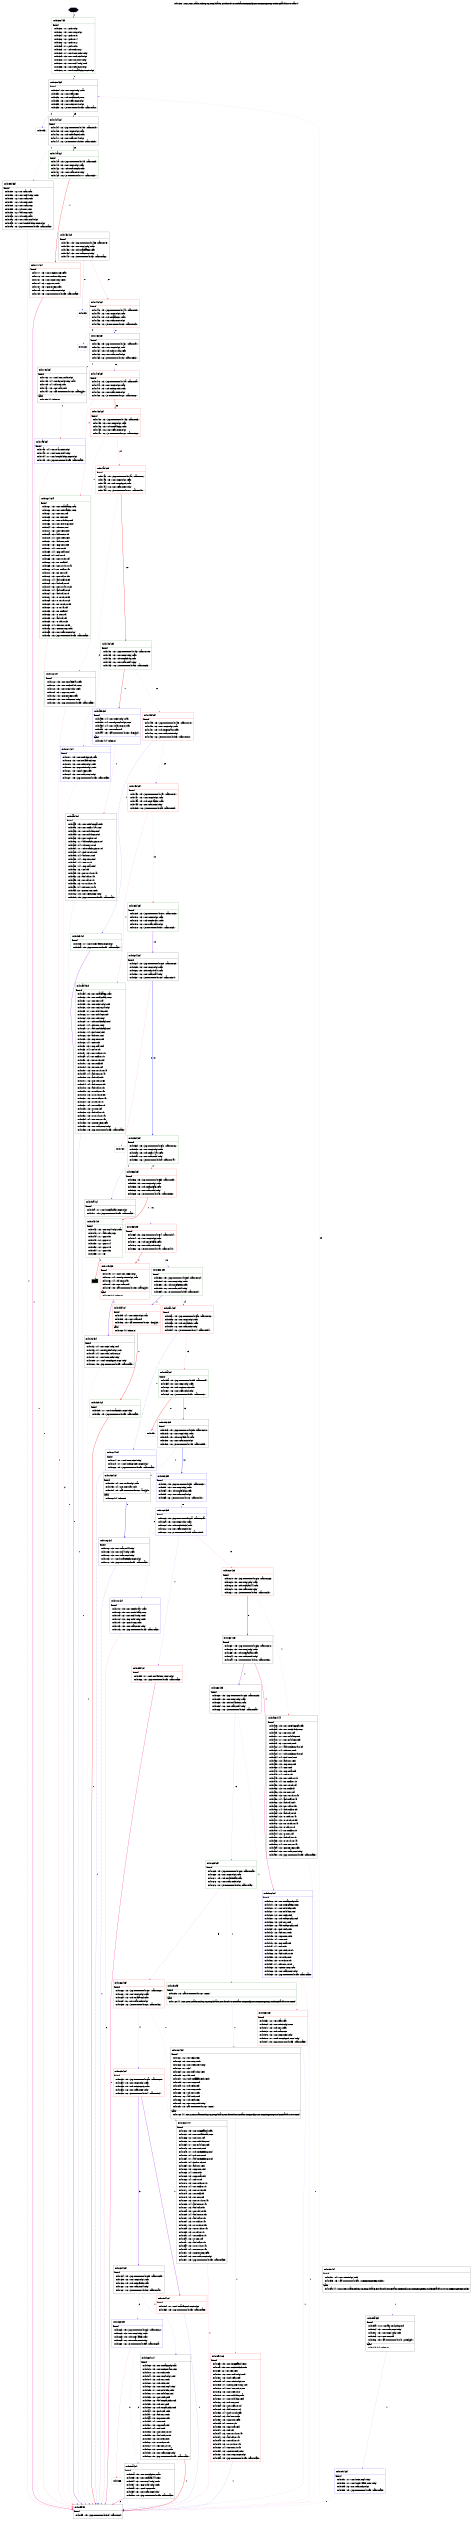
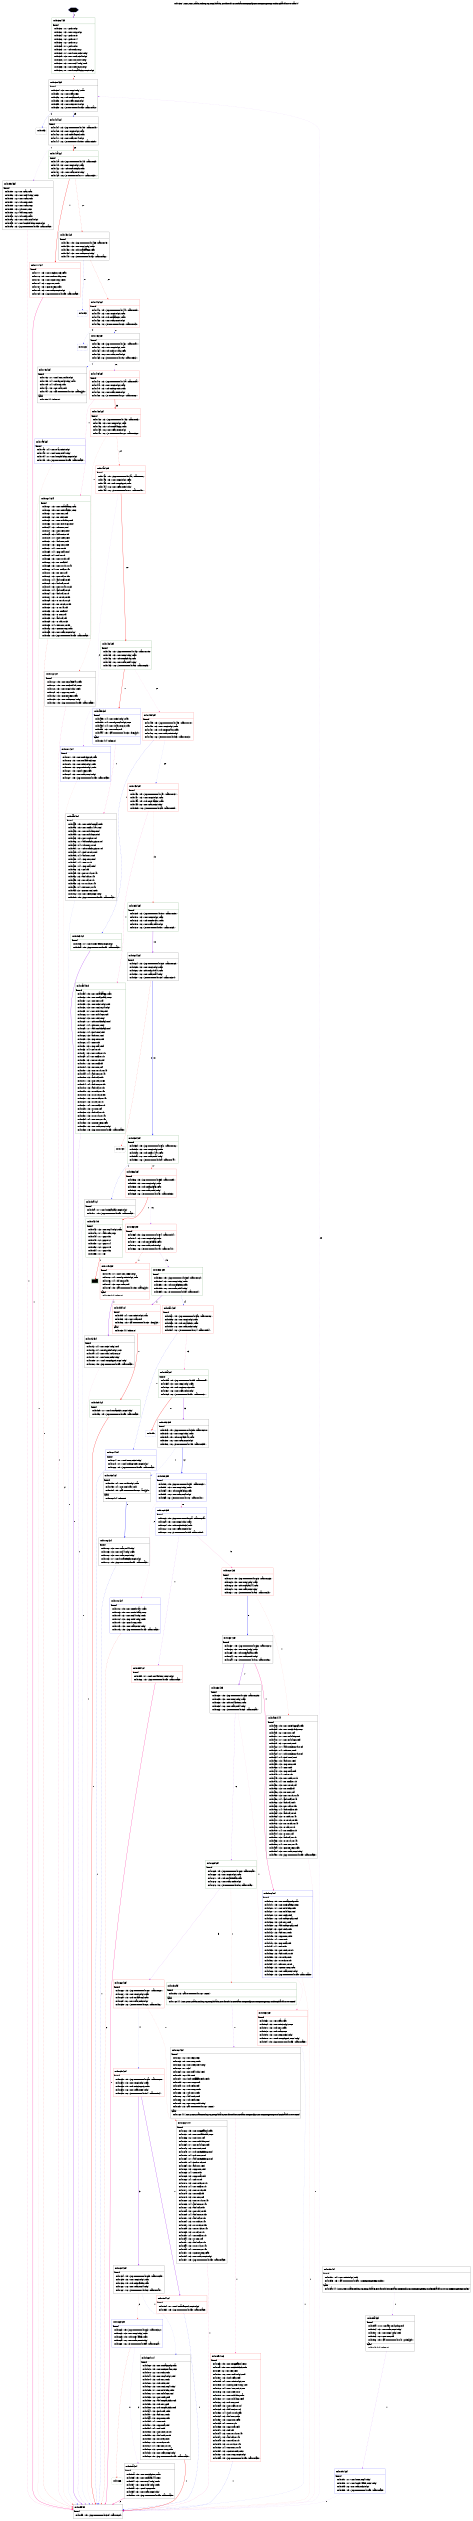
edge "0x40141a [22]" -> "0x401430 [22]": added, label "27"
edge "0x401792 [23]" -> "0x4017a9 [23]": removed, label "1"
edge "0x40156f [25]" -> "0x4017db [23]": style bold -> dashed
